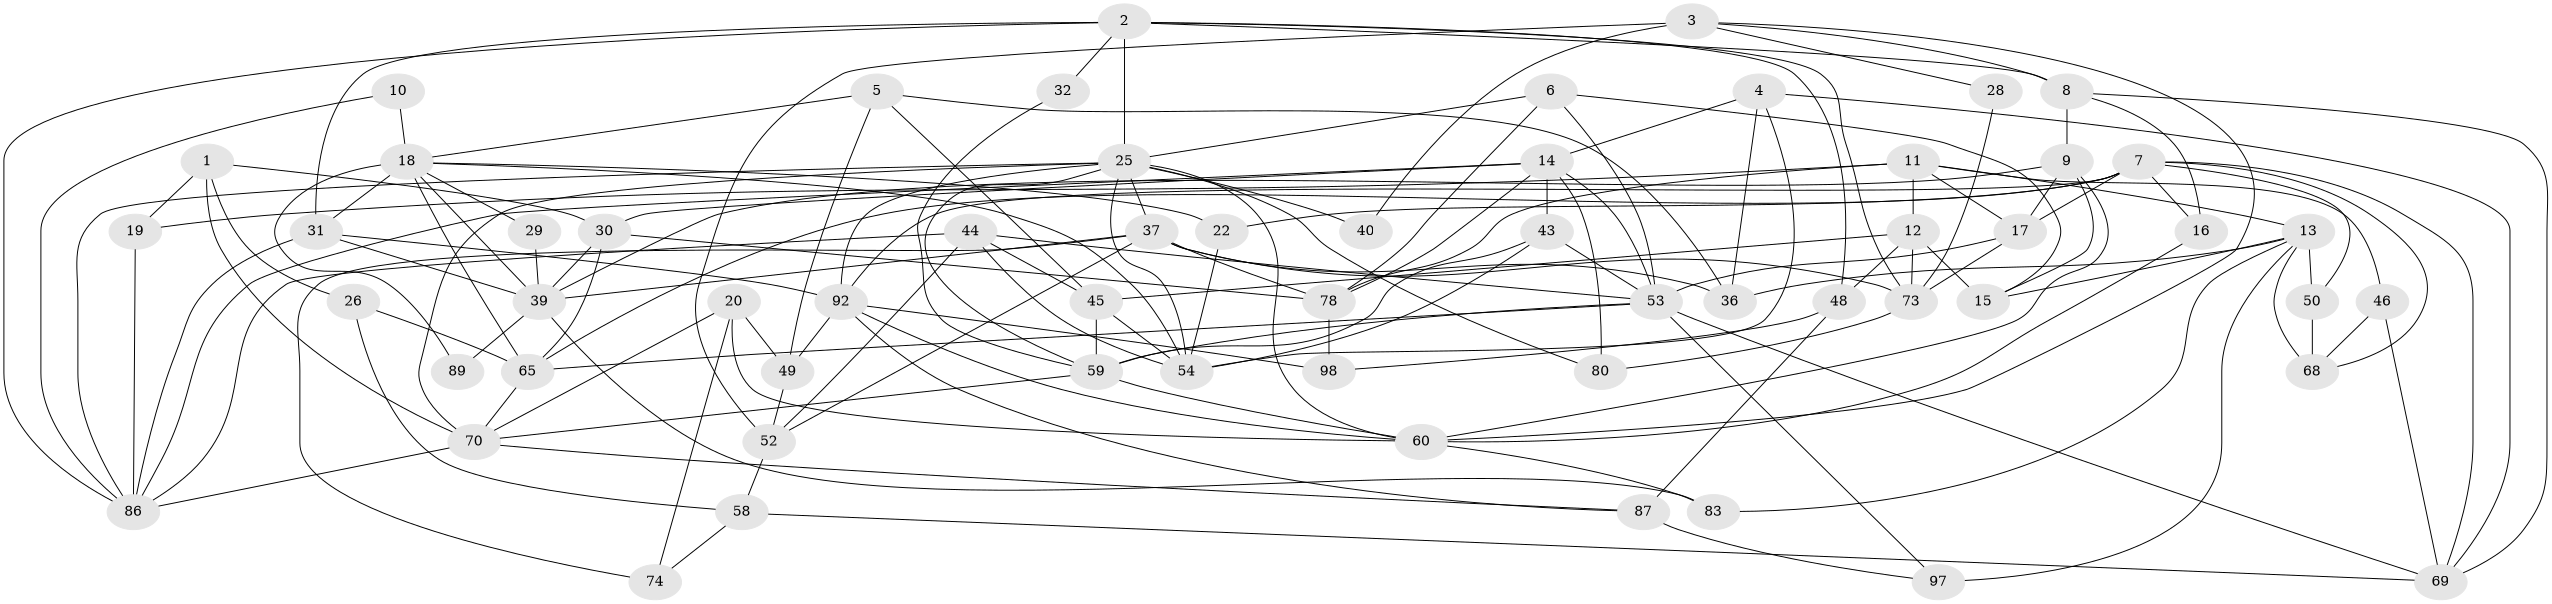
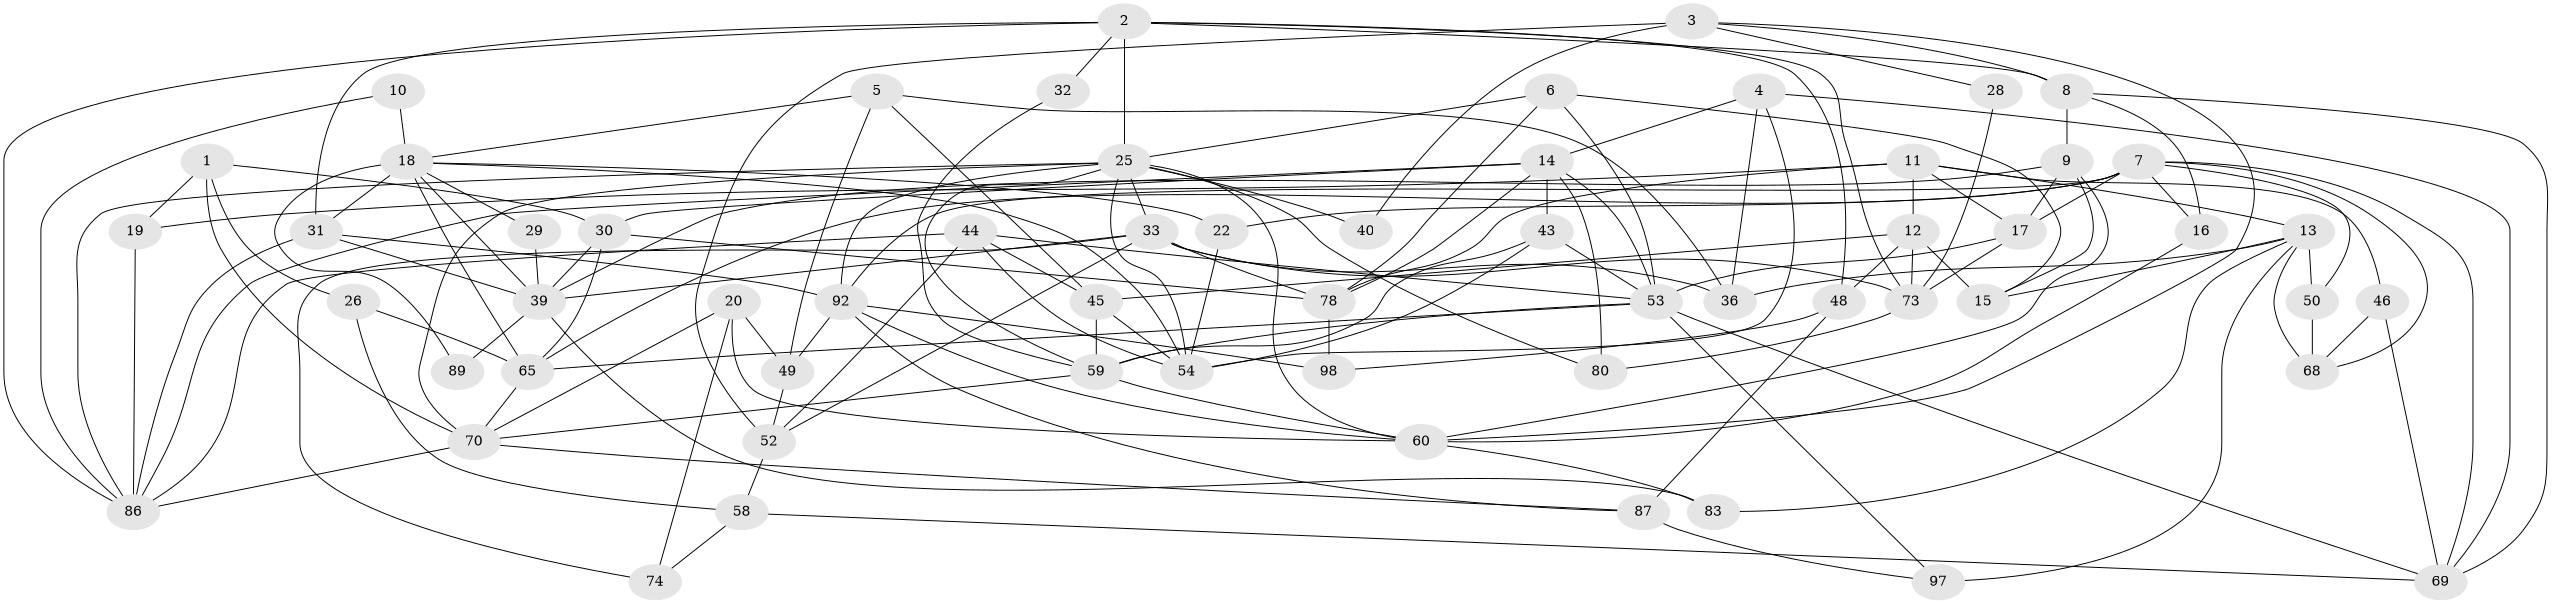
node "37": label "37" -> "33"
